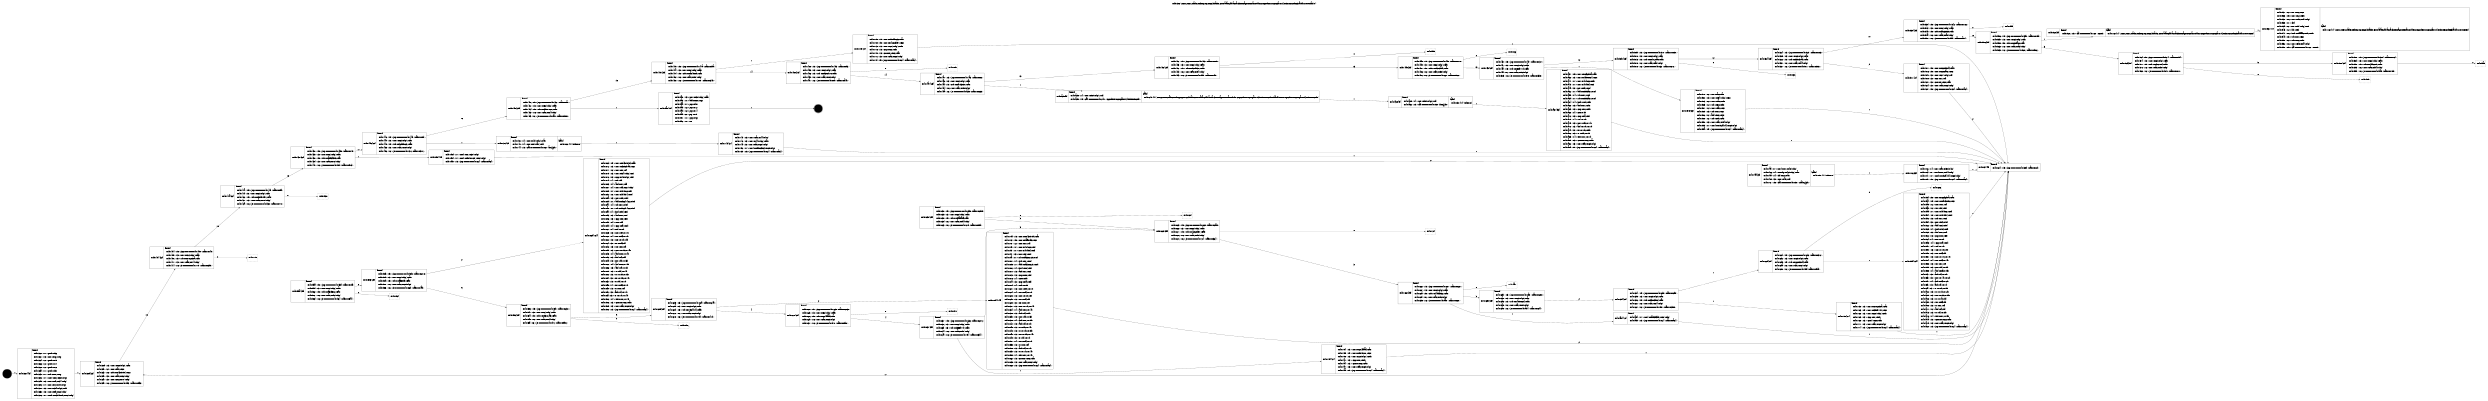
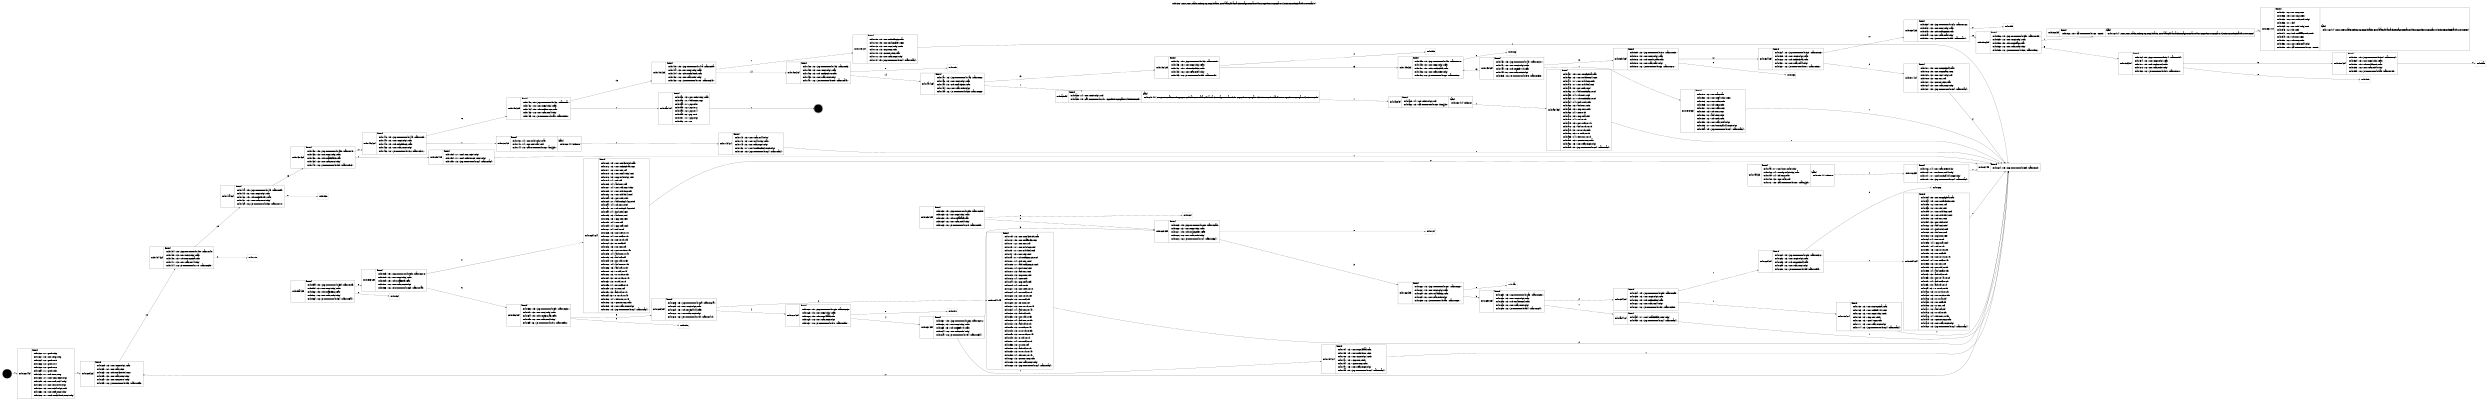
edge "0x4014d9 [25]" -> "0x4014f2 [25]": reversed
edge "0x401682 [25]" -> "0x401a94 [12]": now "0x40169b [25]" -> "0x401a94 [12]"
